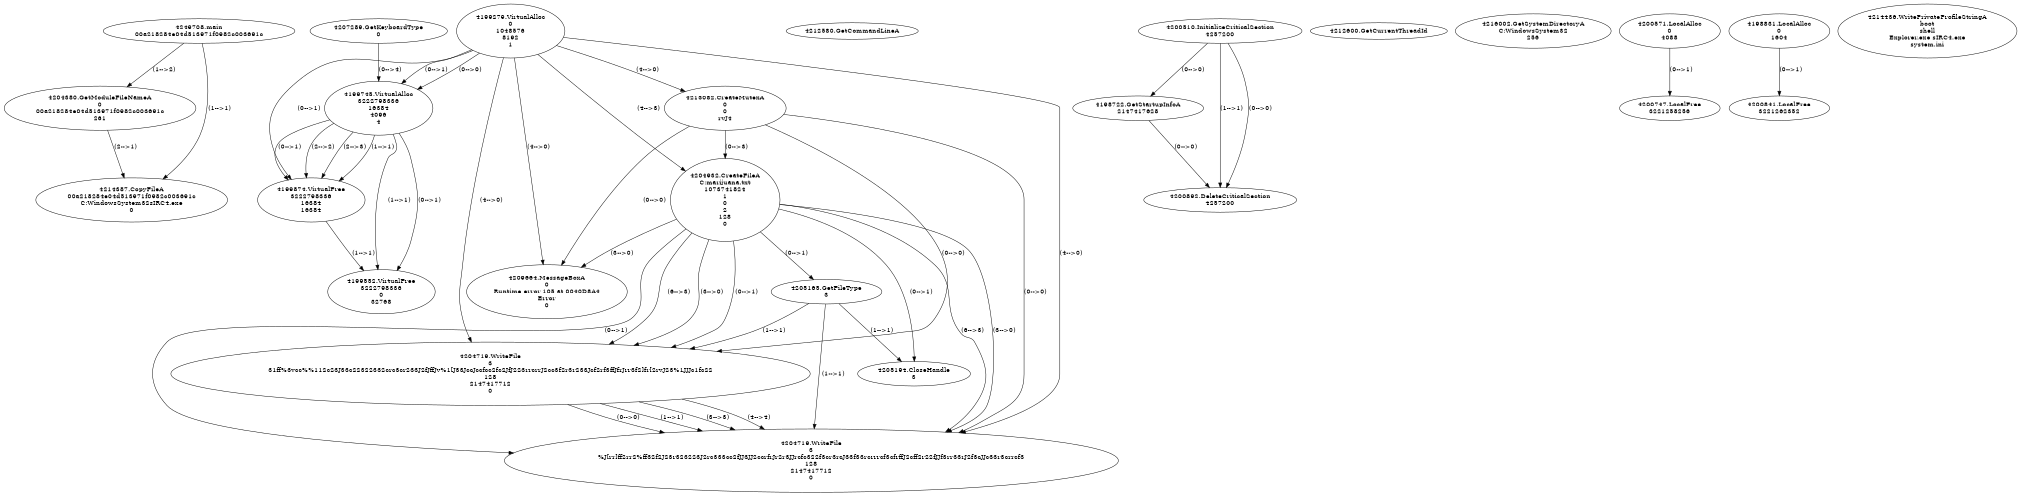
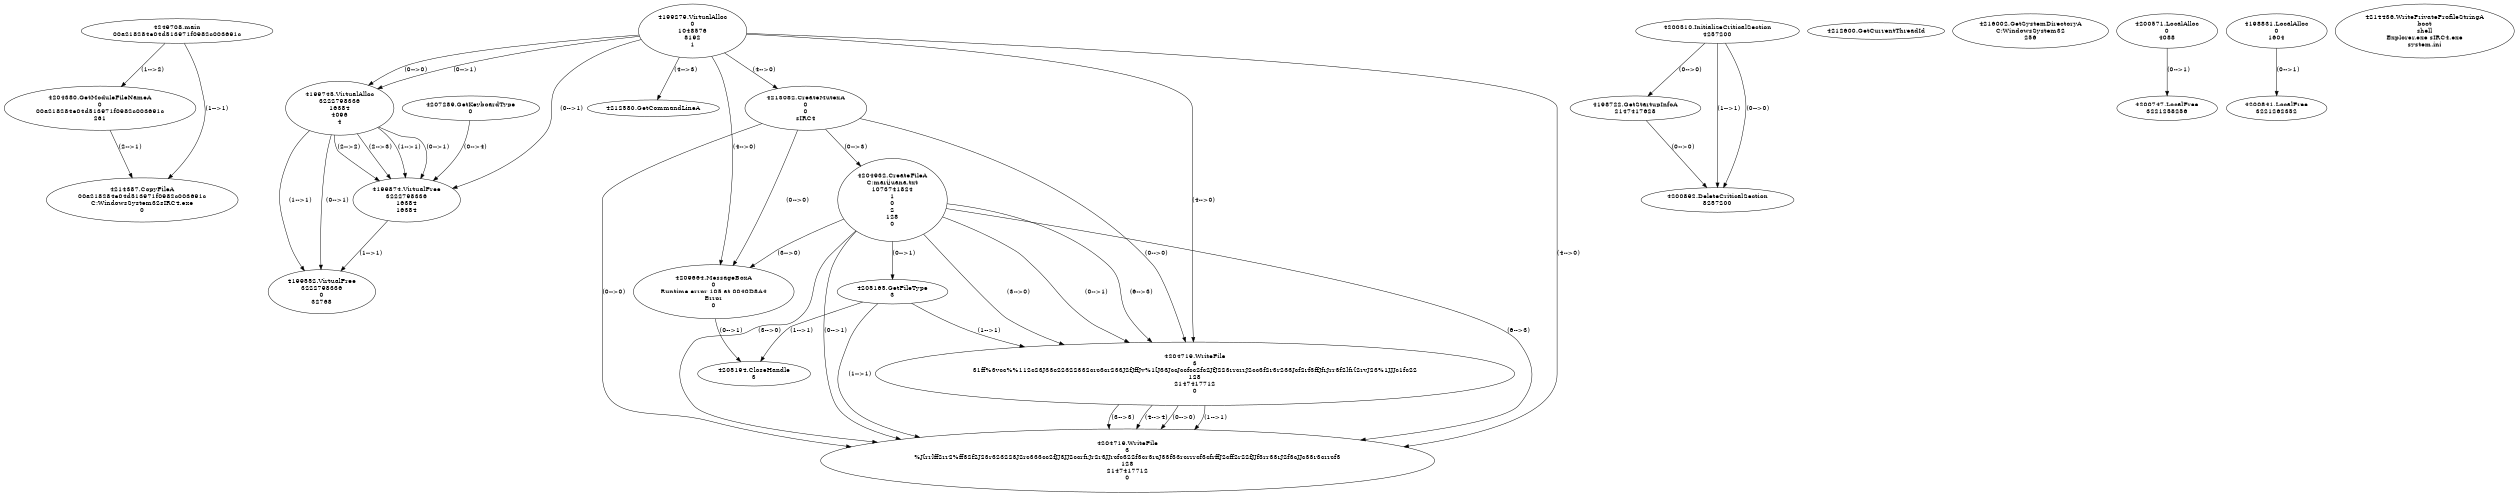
edge "4207289.GetKeyboardType 0" -> "4199745.VirtualAlloc 3222798336 16384 4096 4": now "4207289.GetKeyboardType 0" -> "4199874.VirtualFree 3222798336 16384 16384"
node "4213082.CreateMutexA 0 0 rvJ4": label "4213082.CreateMutexA 0 0 rvJ4" -> "4213082.CreateMutexA 0 0 sIRC4"
edge "4199279.VirtualAlloc 0 1048576 8192 1" -> "4204932.CreateFileA C:marijuana.txt 1073741824 1 0 2 128 0": now "4199279.VirtualAlloc 0 1048576 8192 1" -> "4212580.GetCommandLineA"
node "4200892.DeleteCriticalSection 4257200": label "4200892.DeleteCriticalSection 4257200" -> "4200892.DeleteCriticalSection 8257200"
edge "4204932.CreateFileA C:marijuana.txt 1073741824 1 0 2 128 0" -> "4205194.CloseHandle 3": now "4209664.MessageBoxA 0 Runtime error 105 at 0040D8A4 Error 0" -> "4205194.CloseHandle 3"
